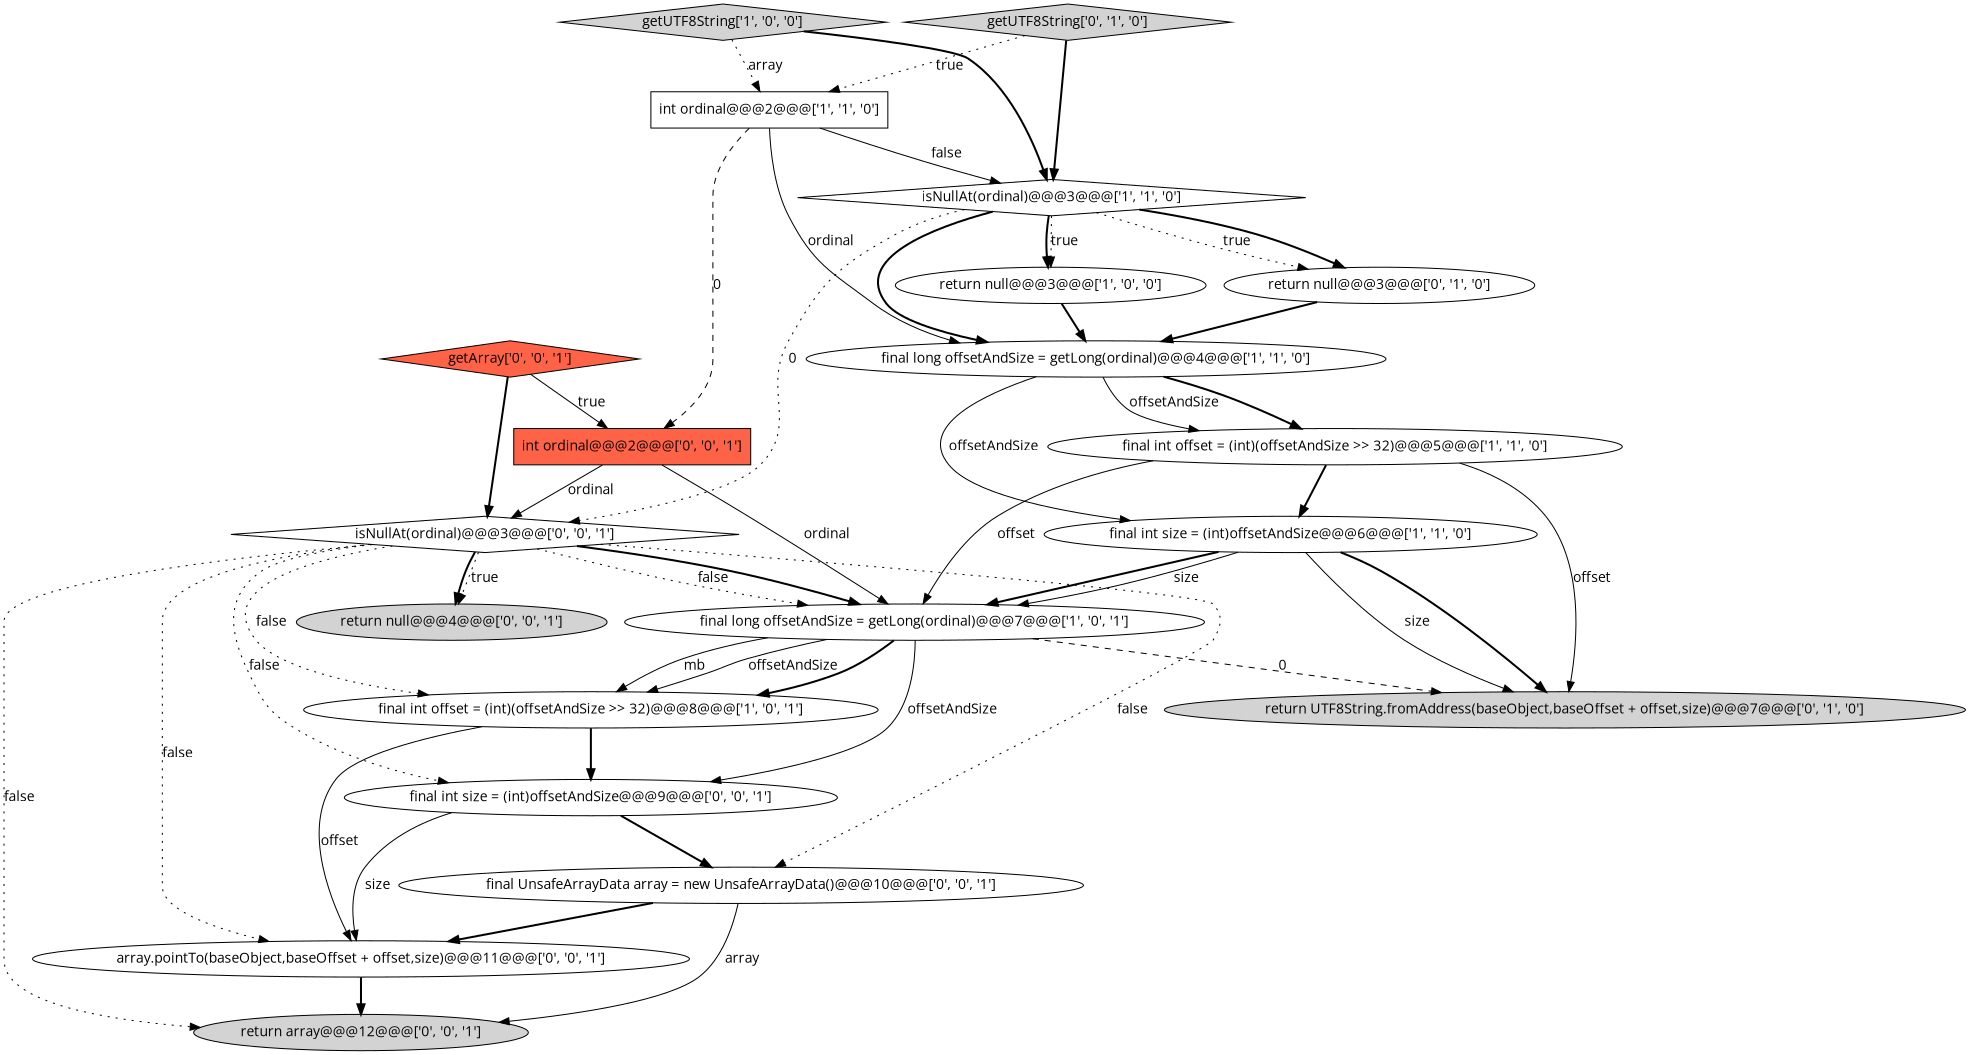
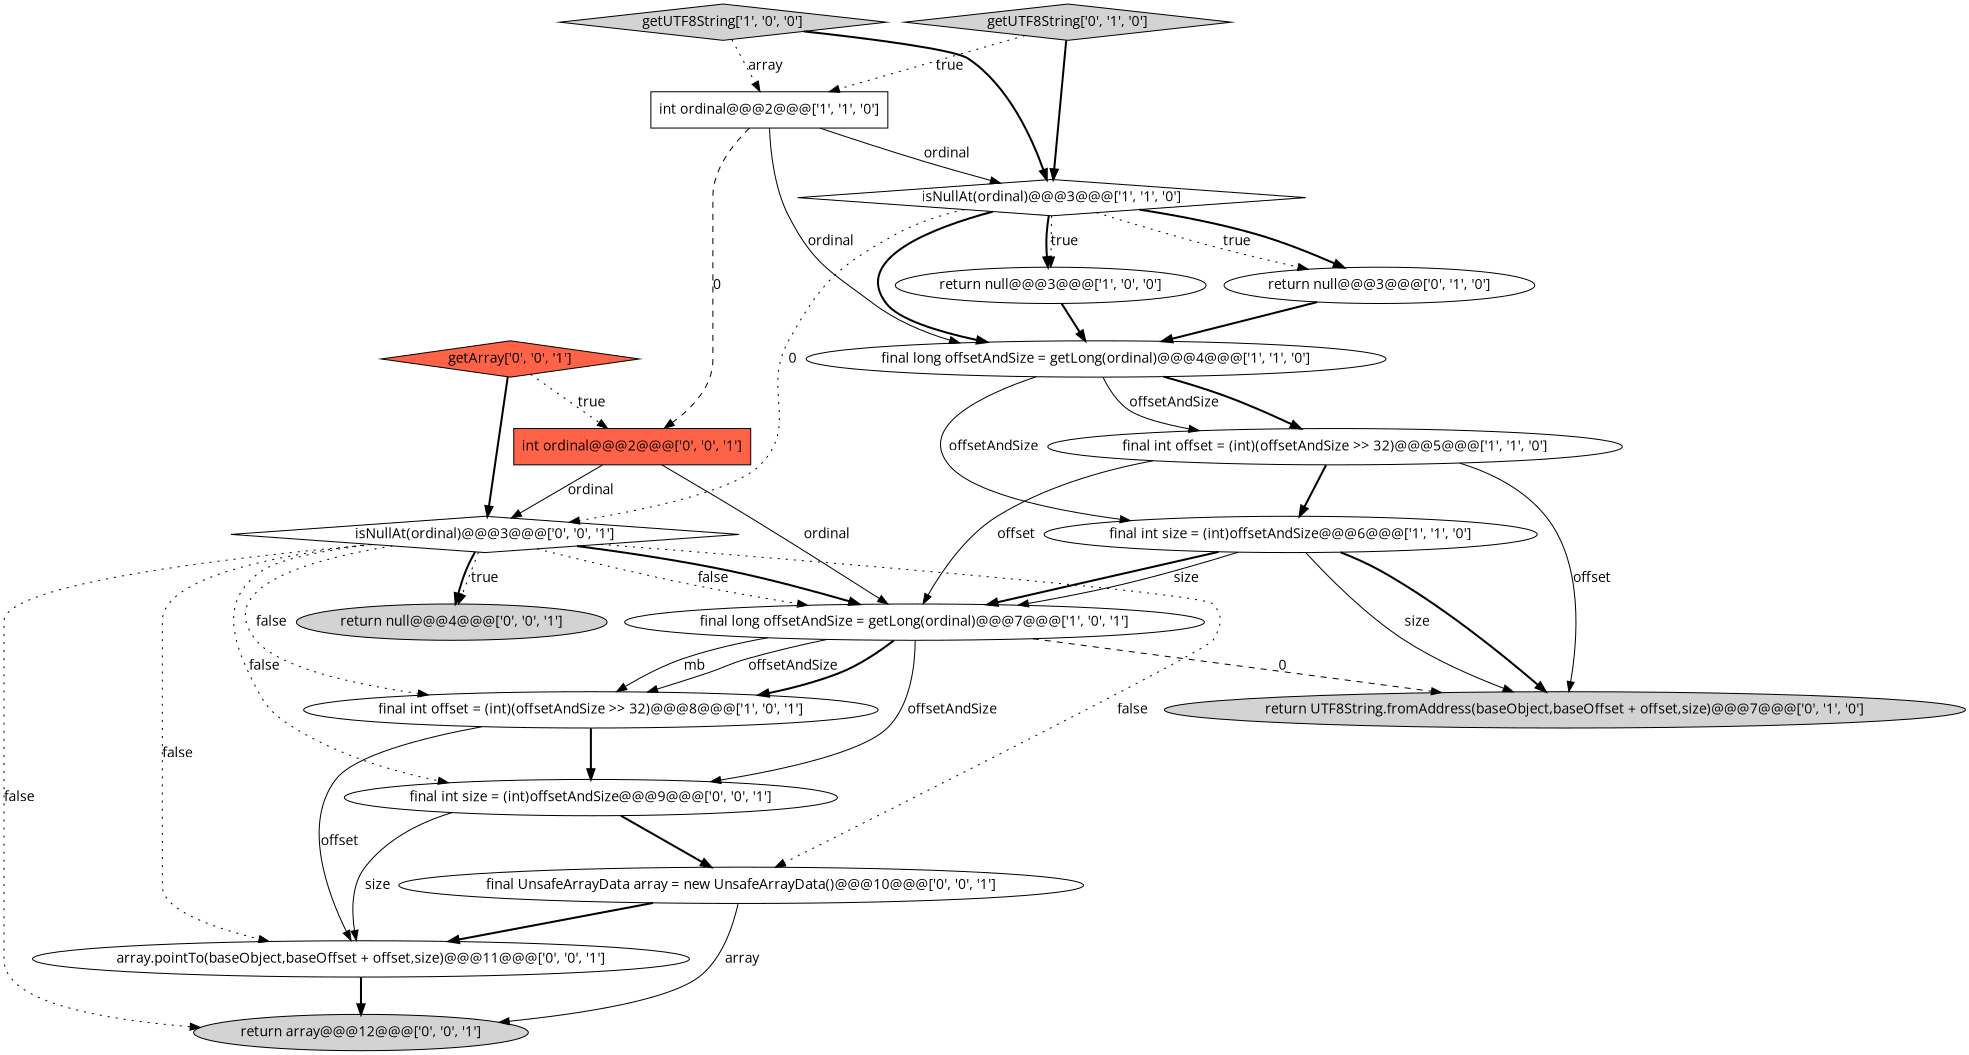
edge "int ordinal@@@2@@@['1', '1', '0']" -> "isNullAt(ordinal)@@@3@@@['1', '1', '0']": label "false" -> "ordinal"
edge "getArray['0', '0', '1']" -> "int ordinal@@@2@@@['0', '0', '1']": style solid -> dotted
